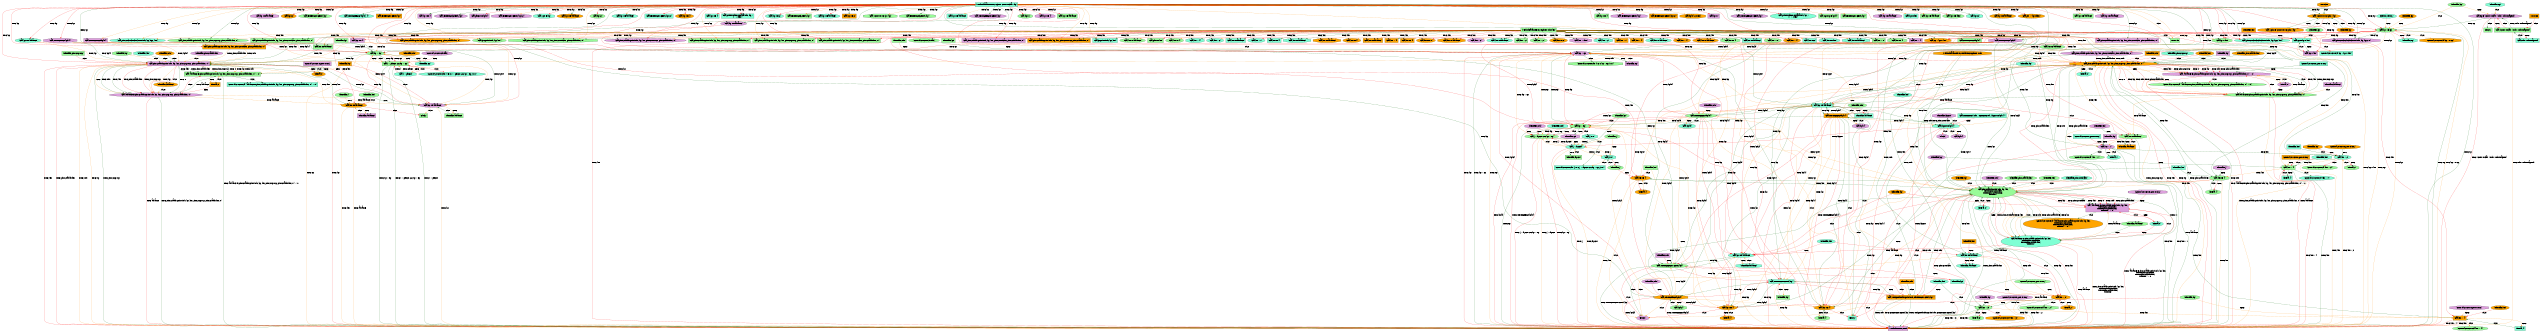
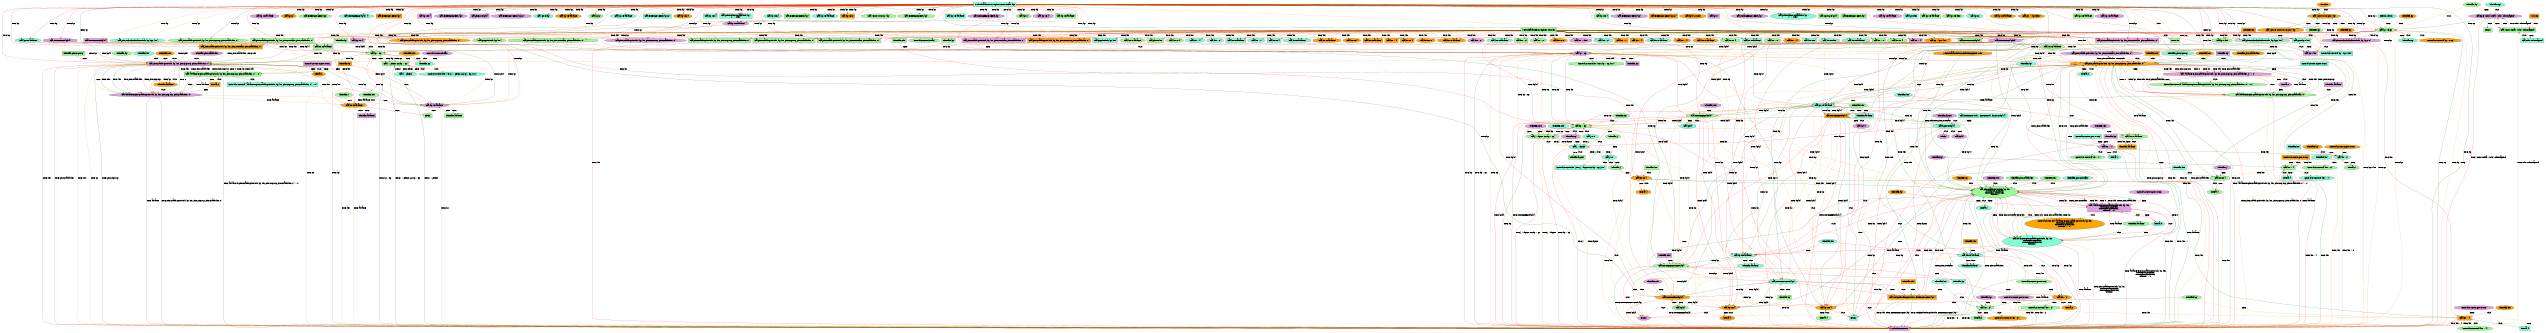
node "(Call,*ptr = bp)": shape octagon -> ellipse
